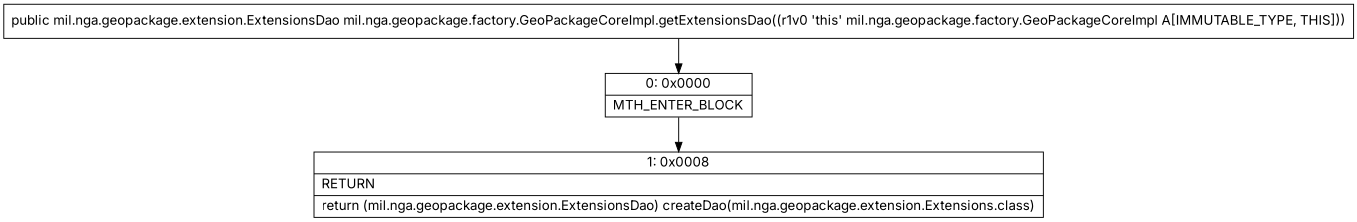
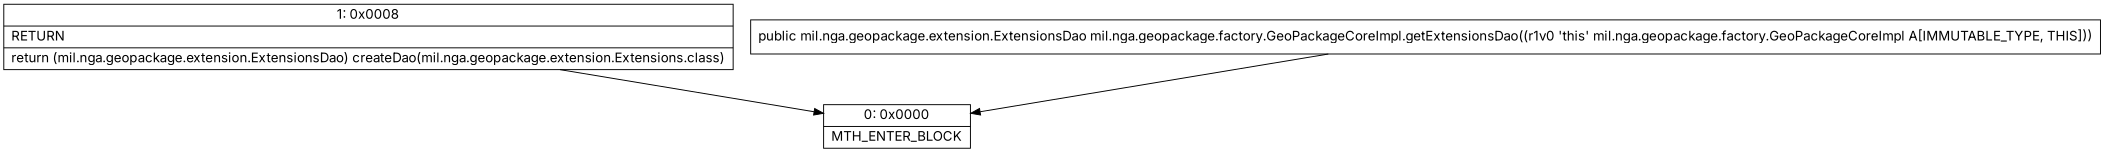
edge "0: 0x0000" -> "1: 0x0008": reversed
